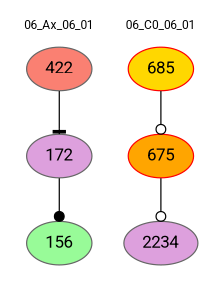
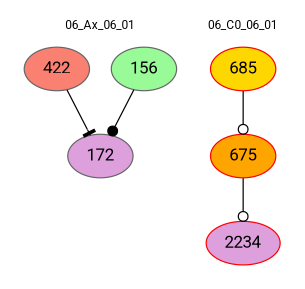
edge "172" -> "156": reversed
node "2234": color gray40 -> red
